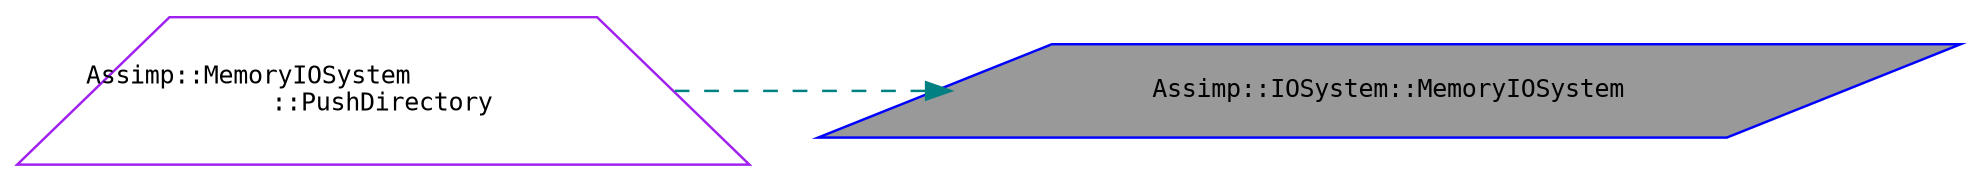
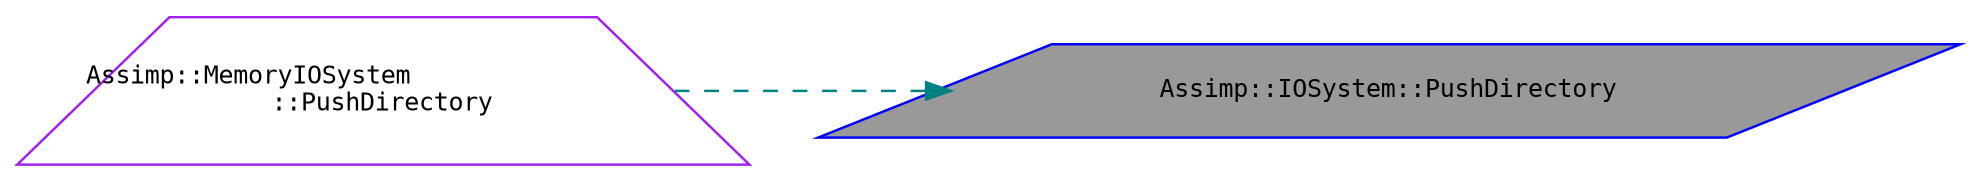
node "Assimp::IOSystem::MemoryIOSystem": label "Assimp::IOSystem::MemoryIOSystem" -> "Assimp::IOSystem::PushDirectory"
